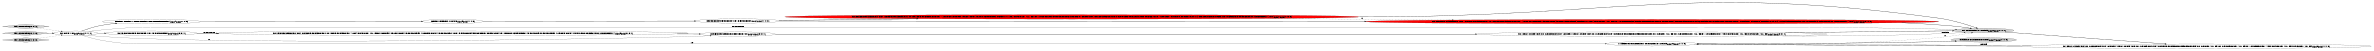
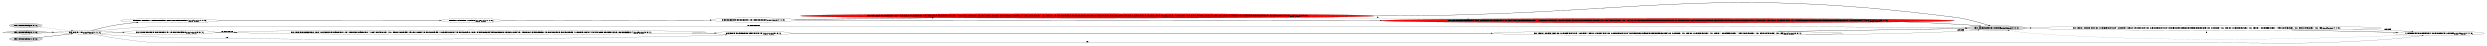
node "testMapSerialization['0', '0', '1']": shape diamond -> ellipse
node "final long key = 0L@@@3@@@['1', '1', '1']": shape ellipse -> diamond
edge "testMapSerialization['1', '0', '0']" -> "final long key = 0L@@@3@@@['1', '1', '1']": style dashed -> bold
node "testMapSerialization['1', '0', '0']": shape diamond -> ellipse
node "longHeapKeyedStateBackend.dispose()@@@11@@@['1', '1', '0']": removed
